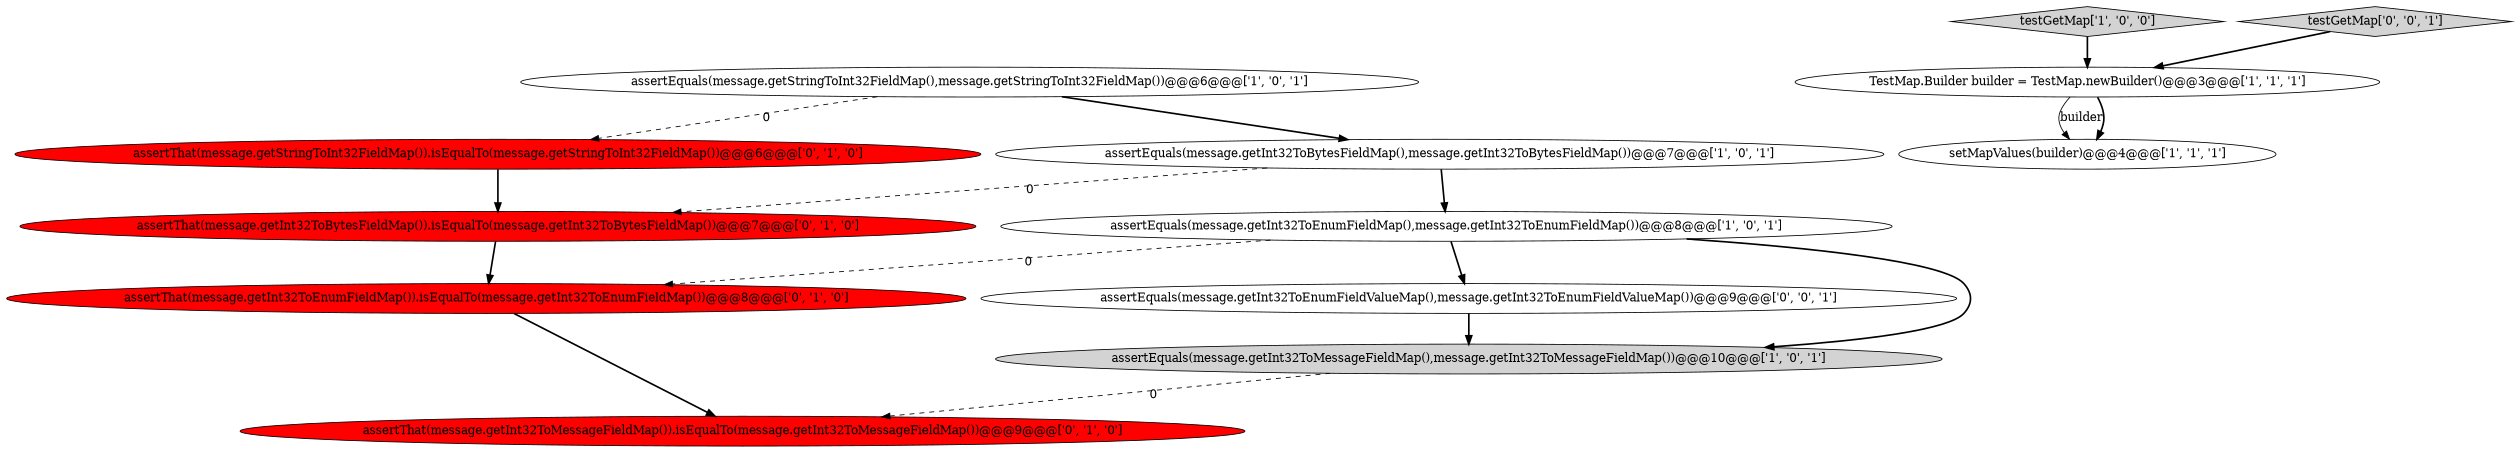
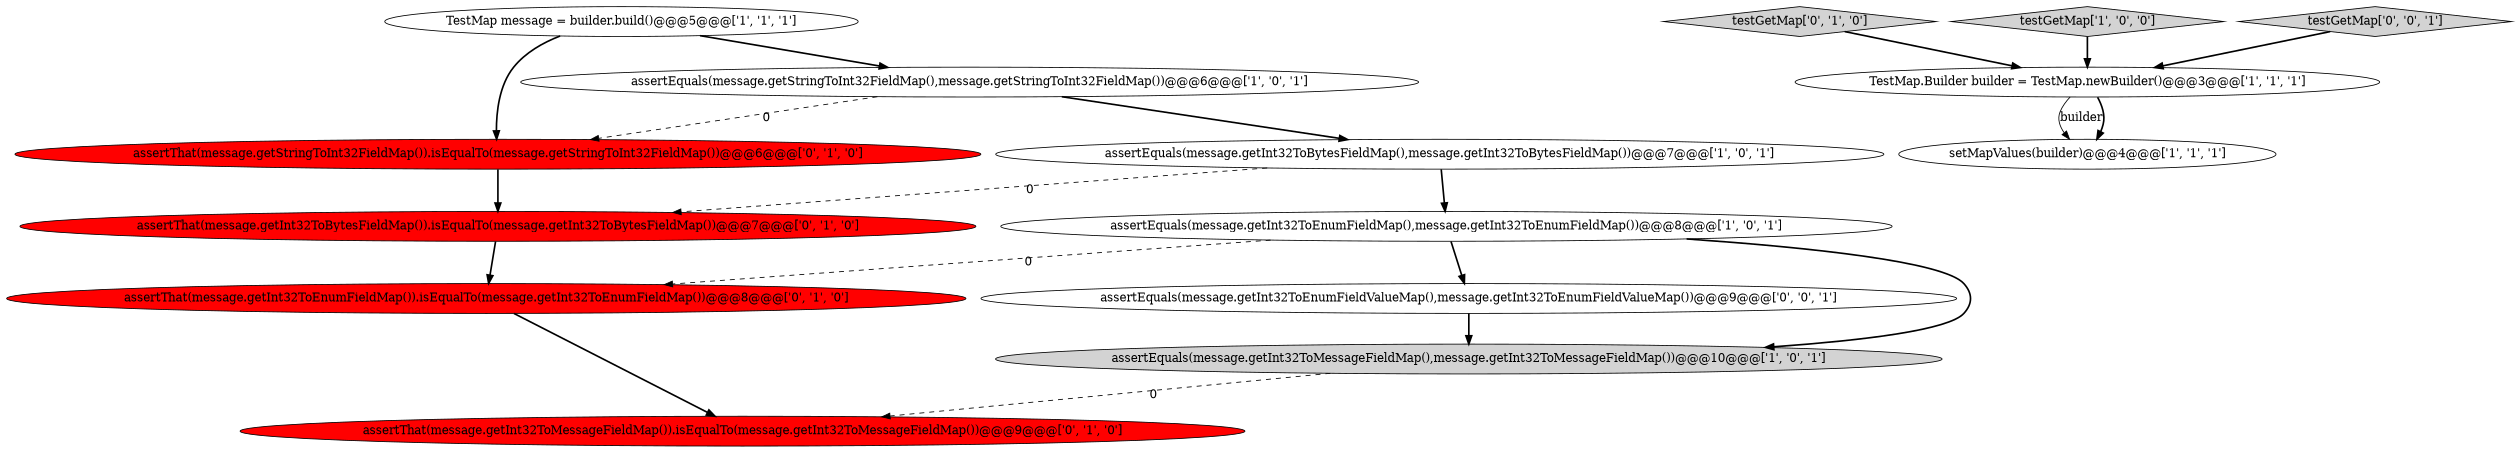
node "TestMap message = builder.build()@@@5@@@['1', '1', '1']": added
node "testGetMap['0', '1', '0']": added
